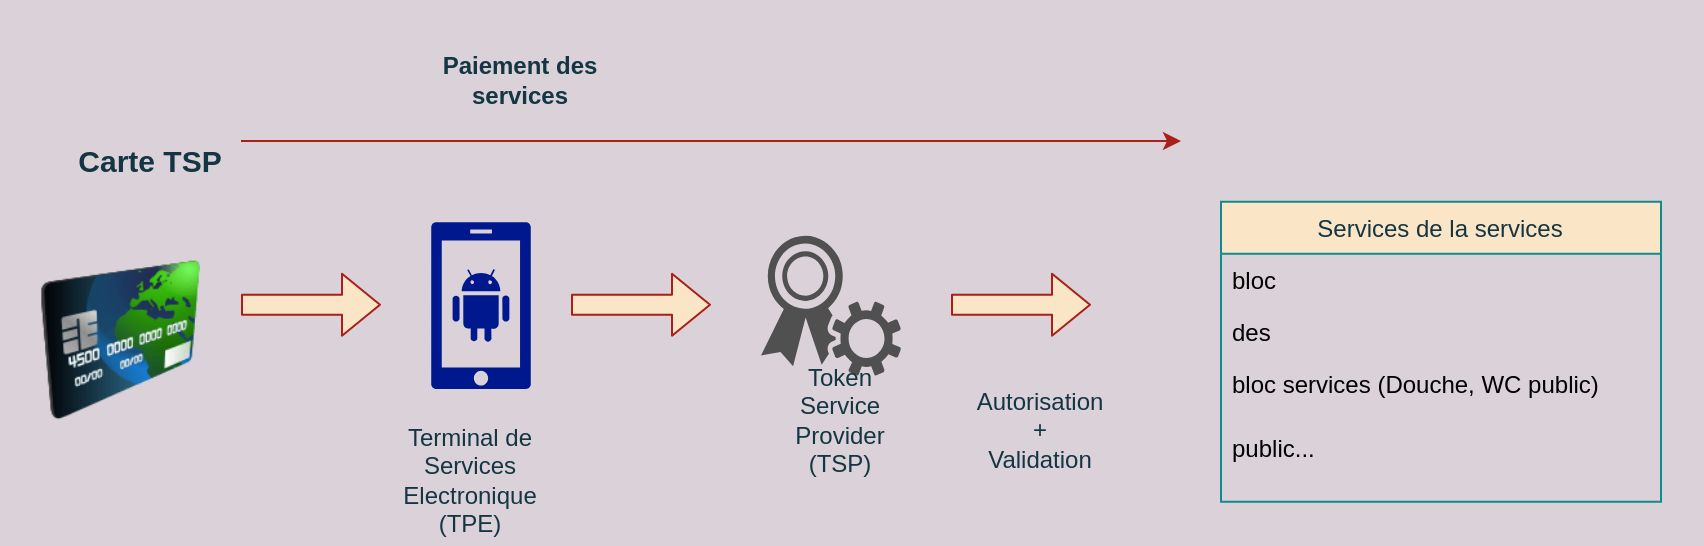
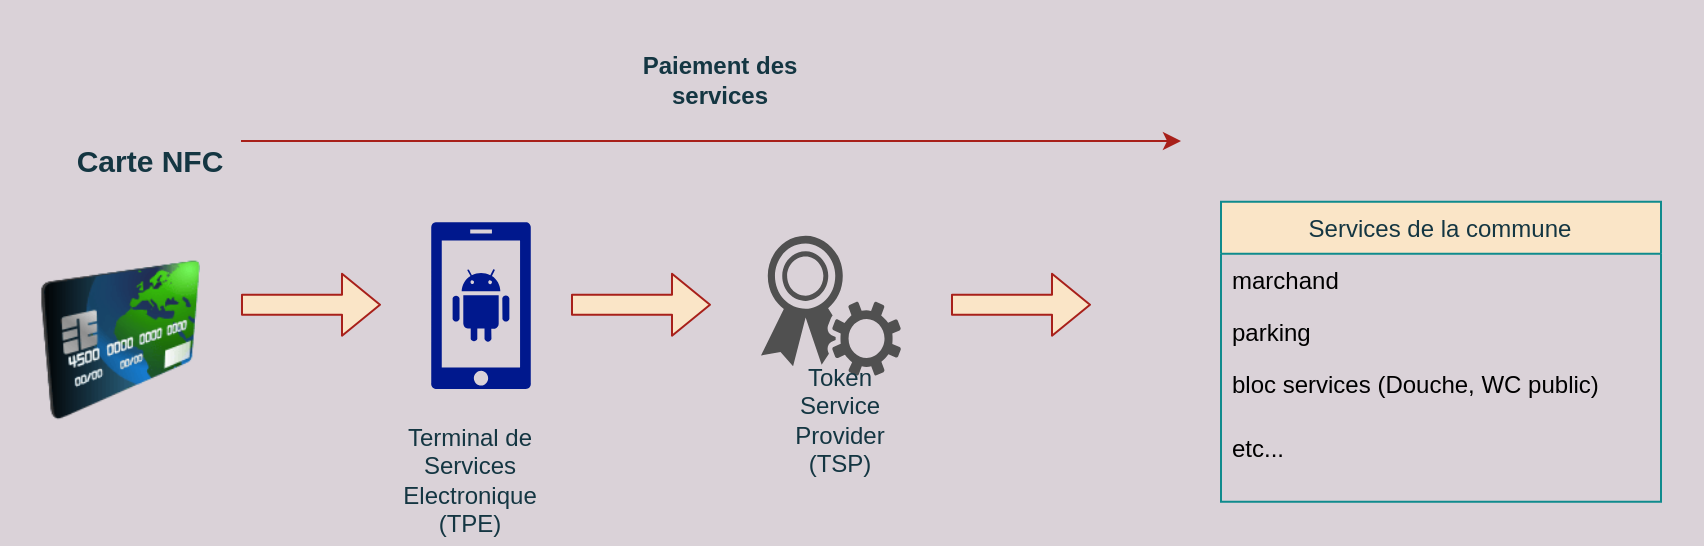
node "Paiement des services": moved (521, 81) -> (721, 81)
node "Carte TSP": label "Carte TSP" -> "Carte NFC"
node "Services de la services": label "Services de la services" -> "Services de la commune"
node "bloc": label "bloc" -> "marchand"
node "des": label "des" -> "parking"
node "Autorisation + Validation": removed
node "public...": label "public..." -> "etc..."
